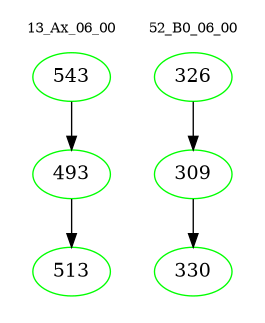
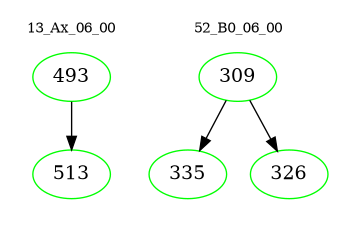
node "543": removed
edge "326" -> "309": reversed
node "330": label "330" -> "335"
